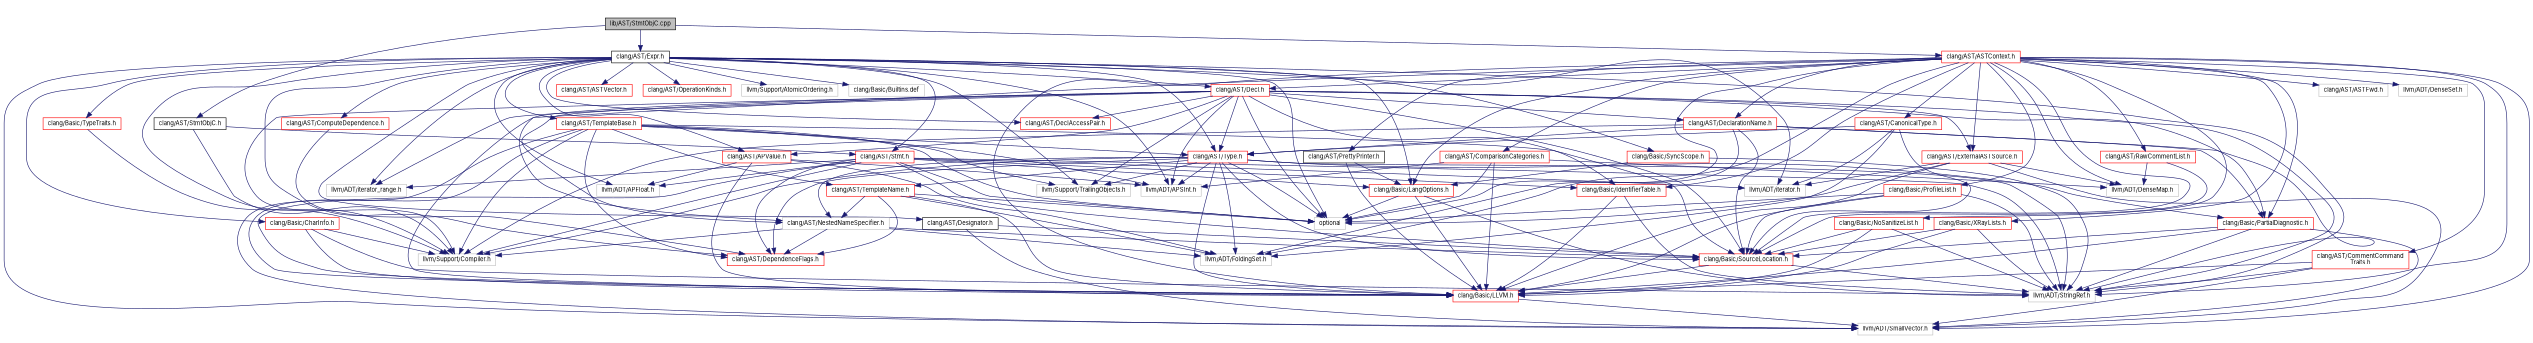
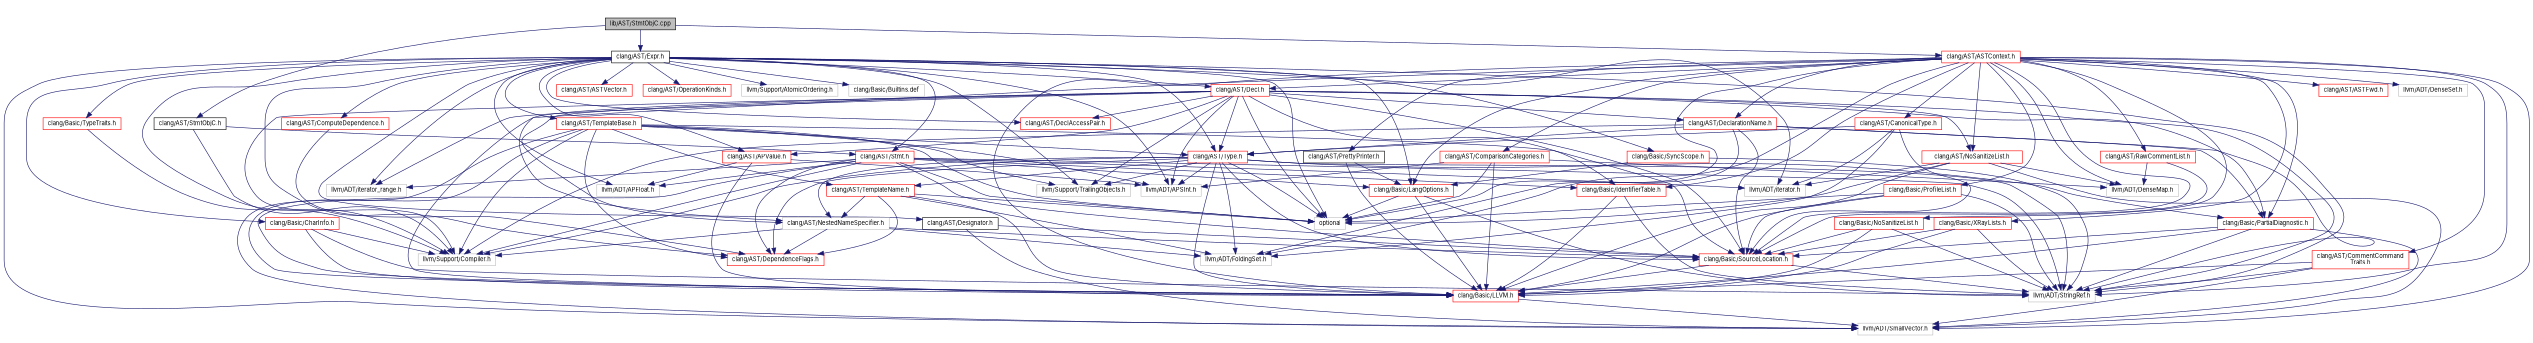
node "clang/AST/ASTFwd.h": color grey75 -> red
node "clang/AST/ExternalASTSource.h": label "clang/AST/ExternalASTSource.h" -> "clang/AST/NoSanitizeList.h"
edge "clang/AST/APValue.h" -> "llvm/ADT/FoldingSet.h": removed
